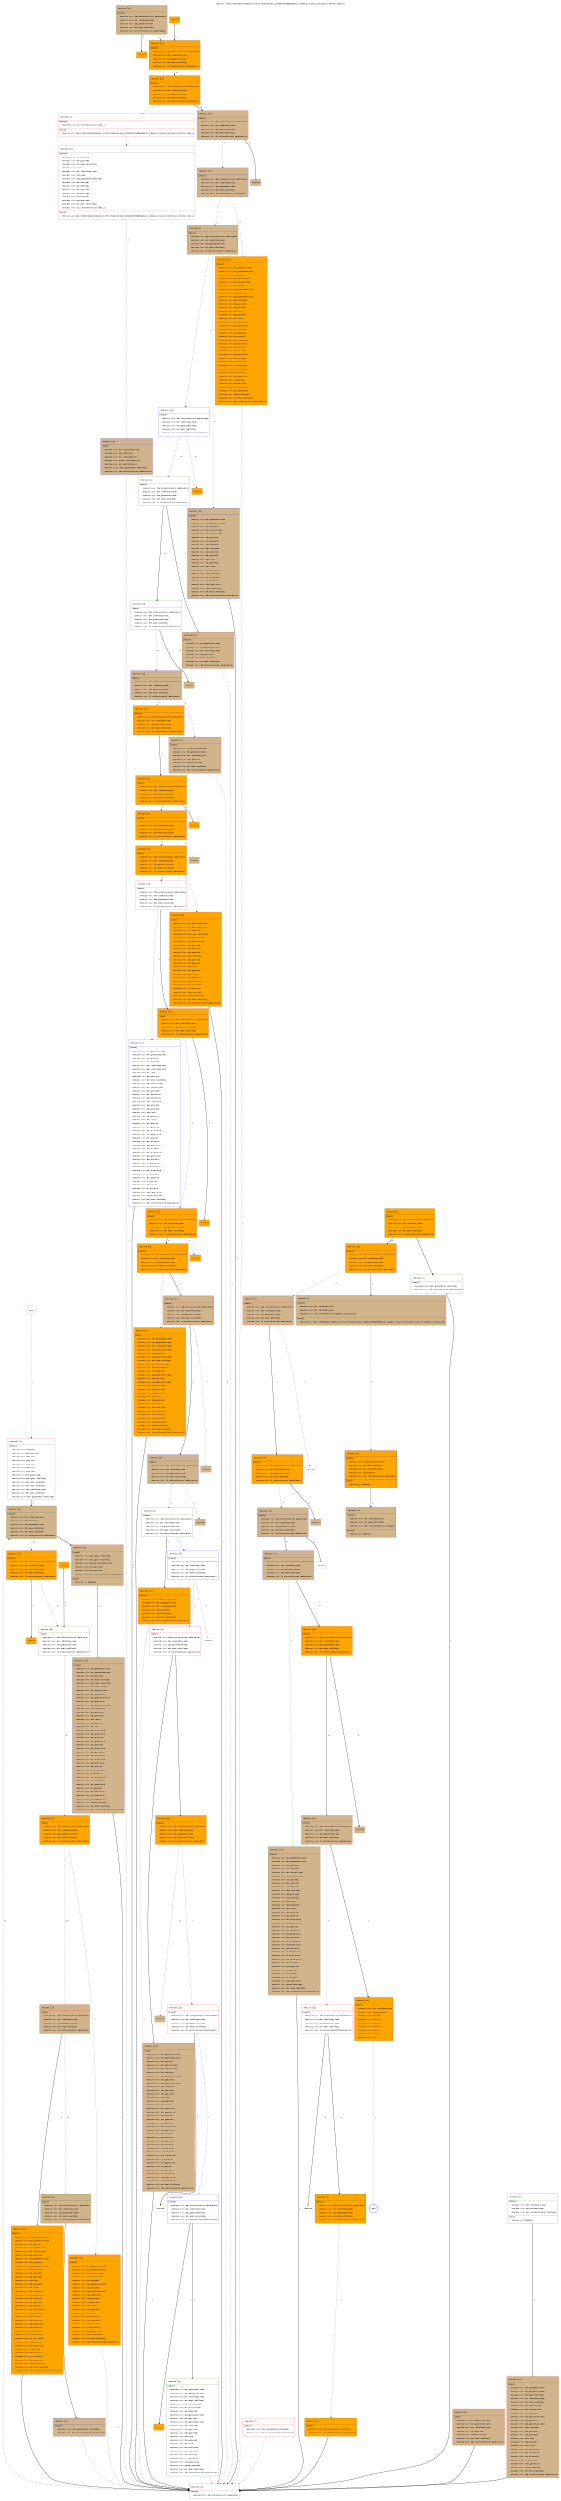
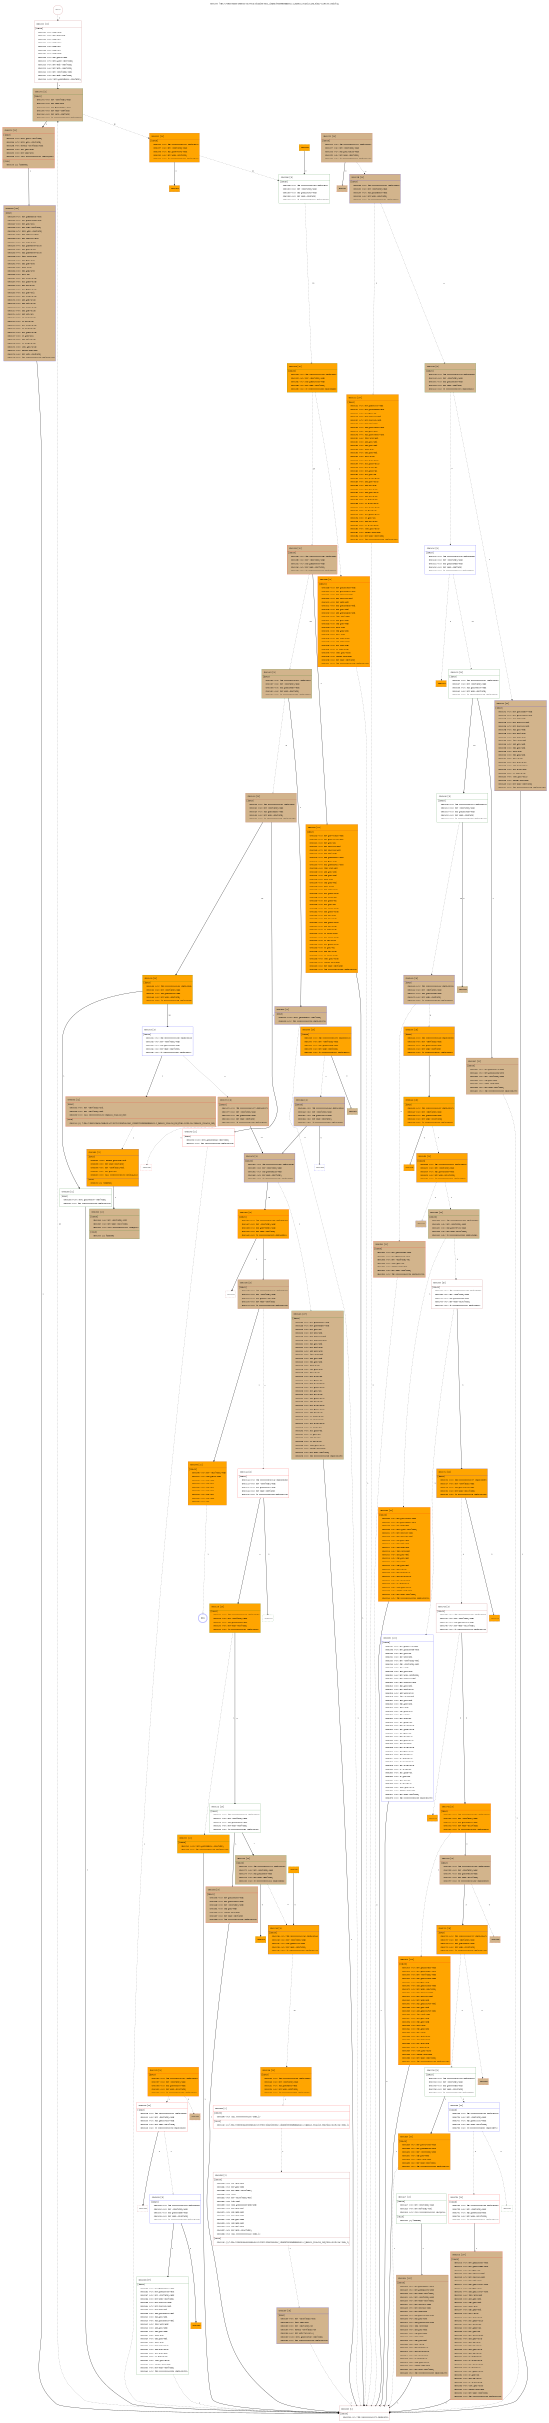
edge "0x4015a6 [28]" -> "0x4015c2 [28]": removed, label "14"
node "0x40141e [28]": added
node "0x4016da [28]": fillcolor orange -> tan
node "0x40172e [28]": fillcolor orange -> white
node "0x401456 [28]": fillcolor orange -> white
edge "0x401472 [28]" -> "0x40148e [28]": now "0x401472 [28]" -> "0x4014c6 [28]"
node "0x401782 [28]": fillcolor tan -> orange
edge "0x4017d6 [28]" -> "0x4017f2 [28]": removed, label "1"
node "0x401552 [28]": added
node "0x4020d1": fillcolor tan -> white
